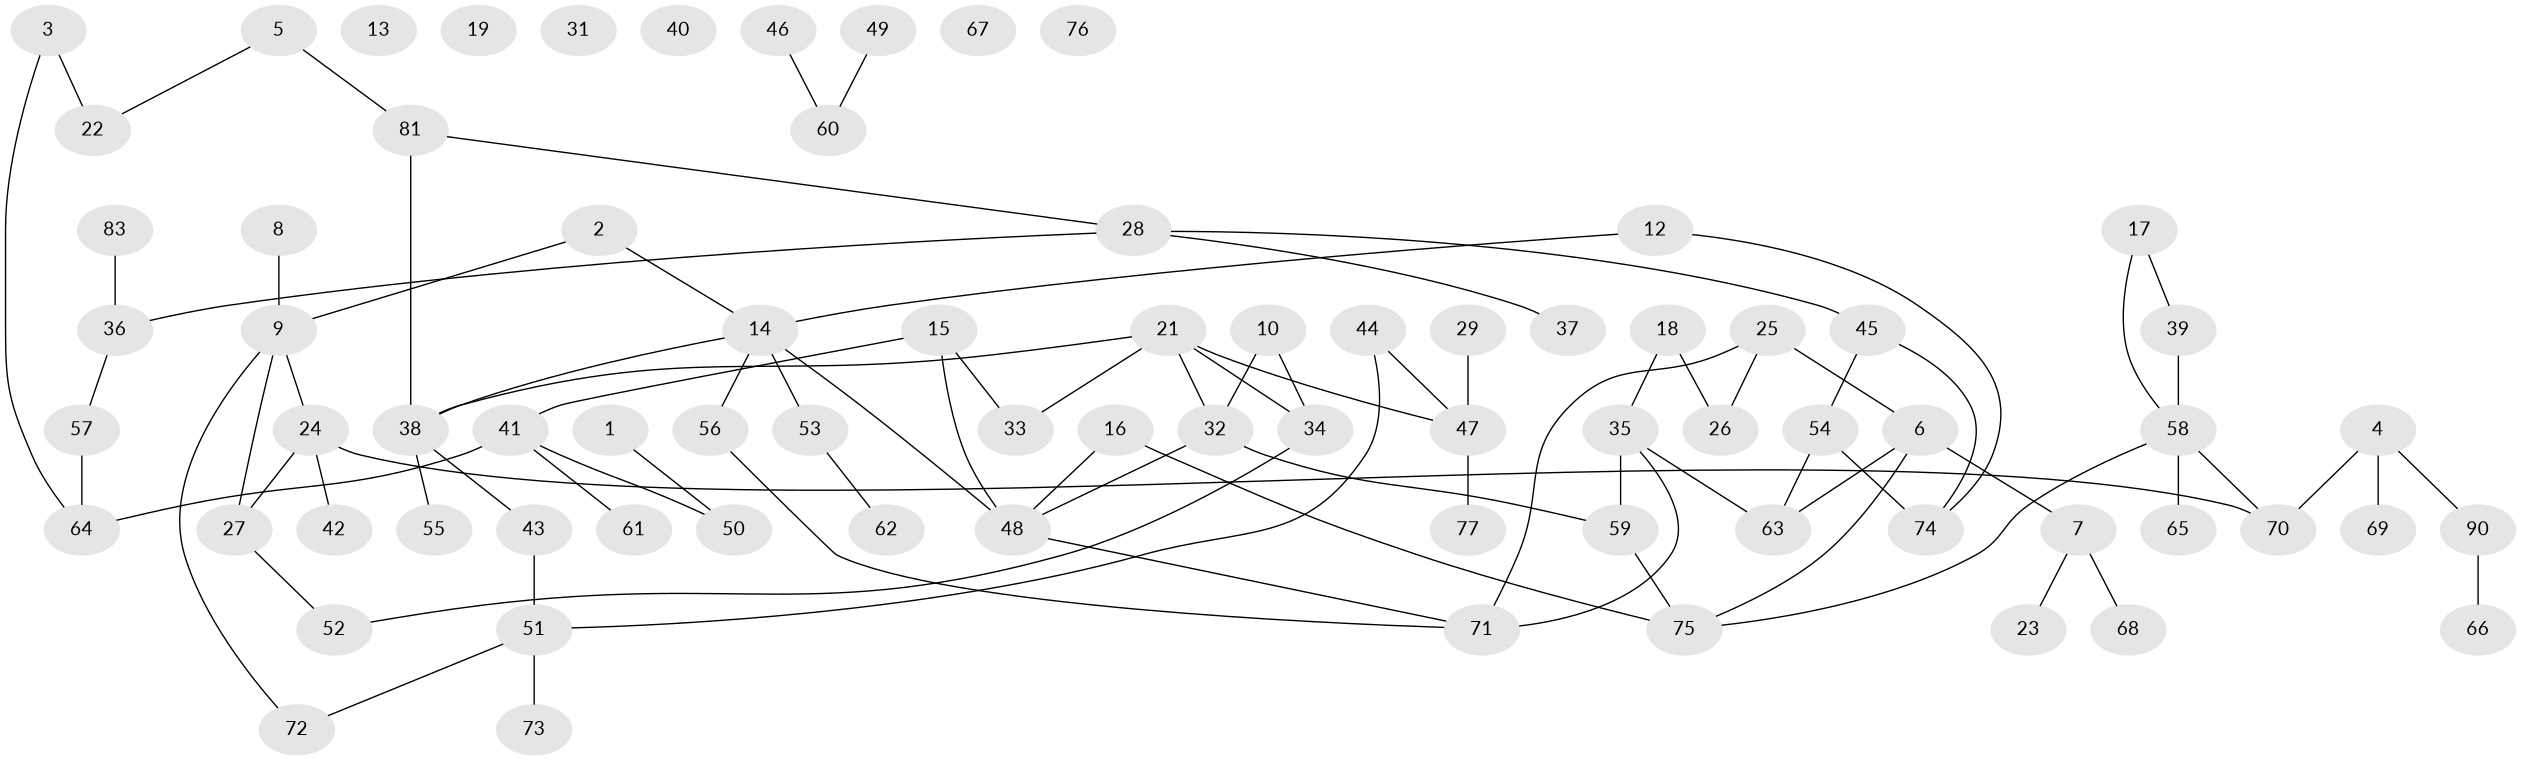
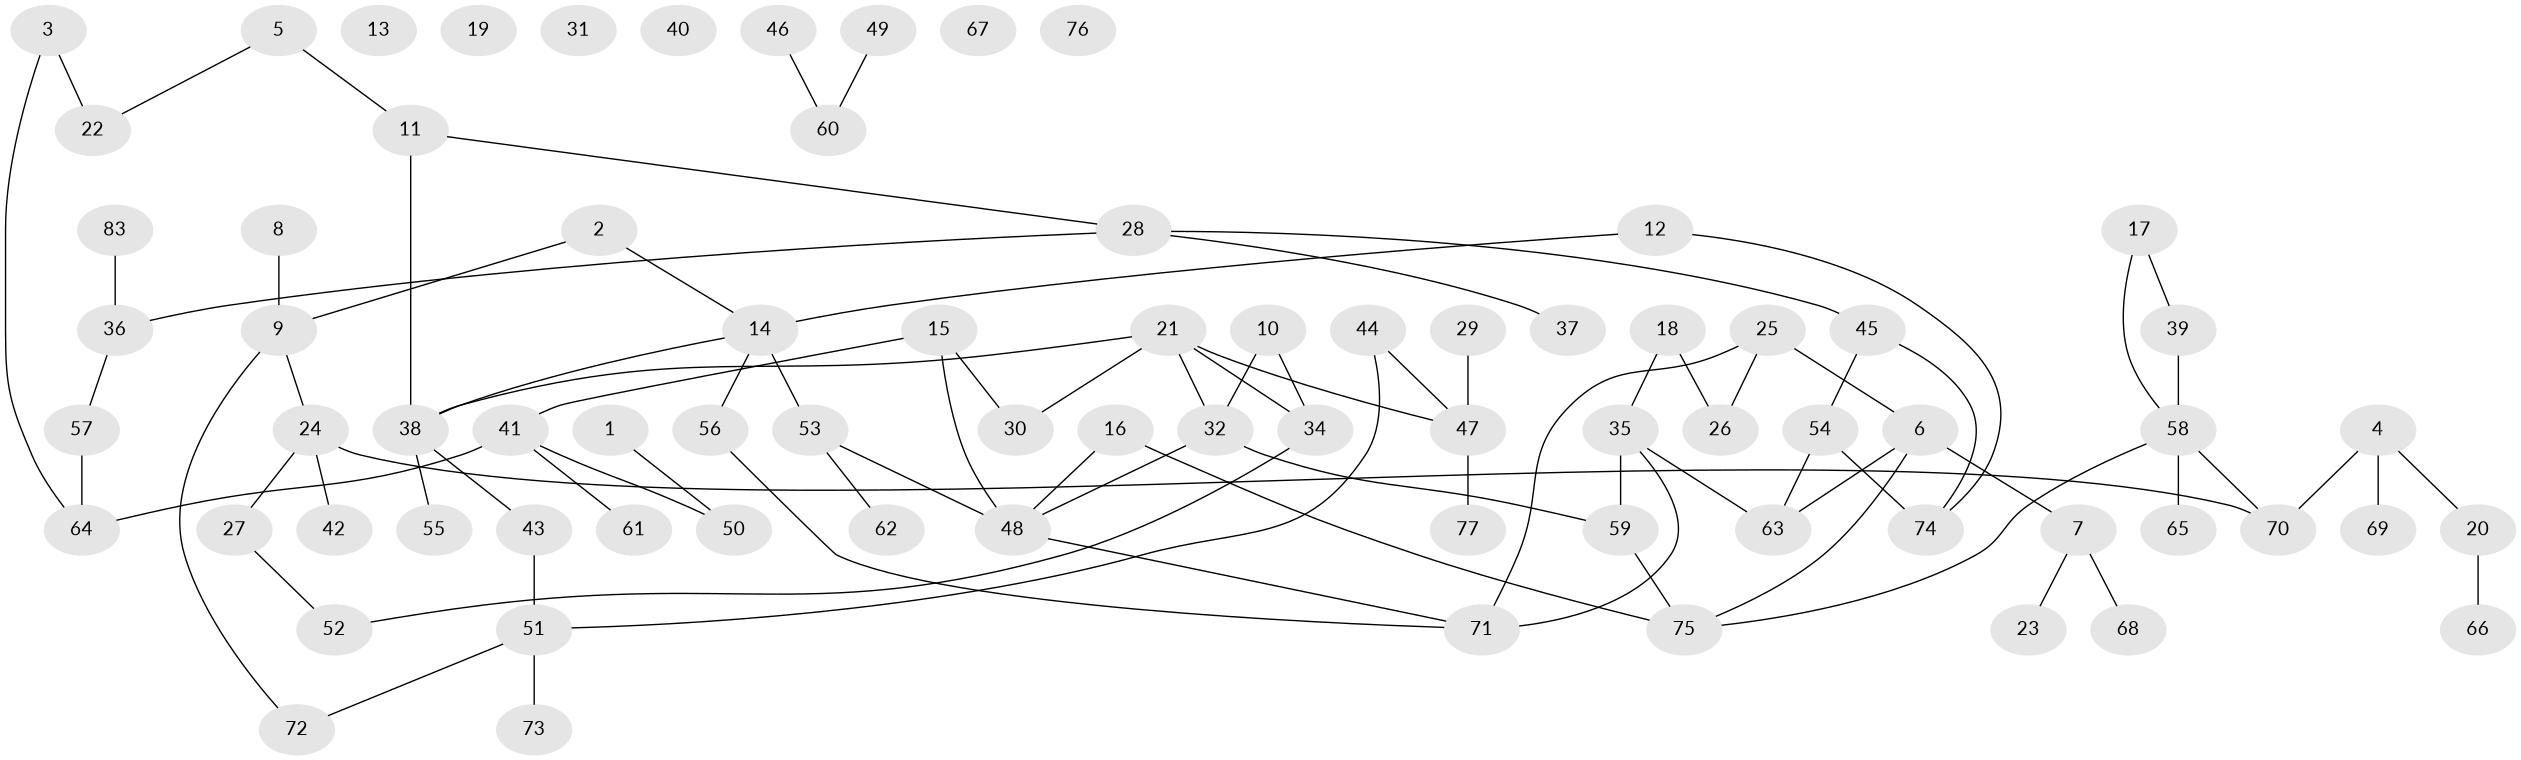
node "81": label "81" -> "11"
edge "14" -- "48": now "53" -- "48"
edge "9" -- "27": removed
node "33": label "33" -> "30"
node "90": label "90" -> "20"
